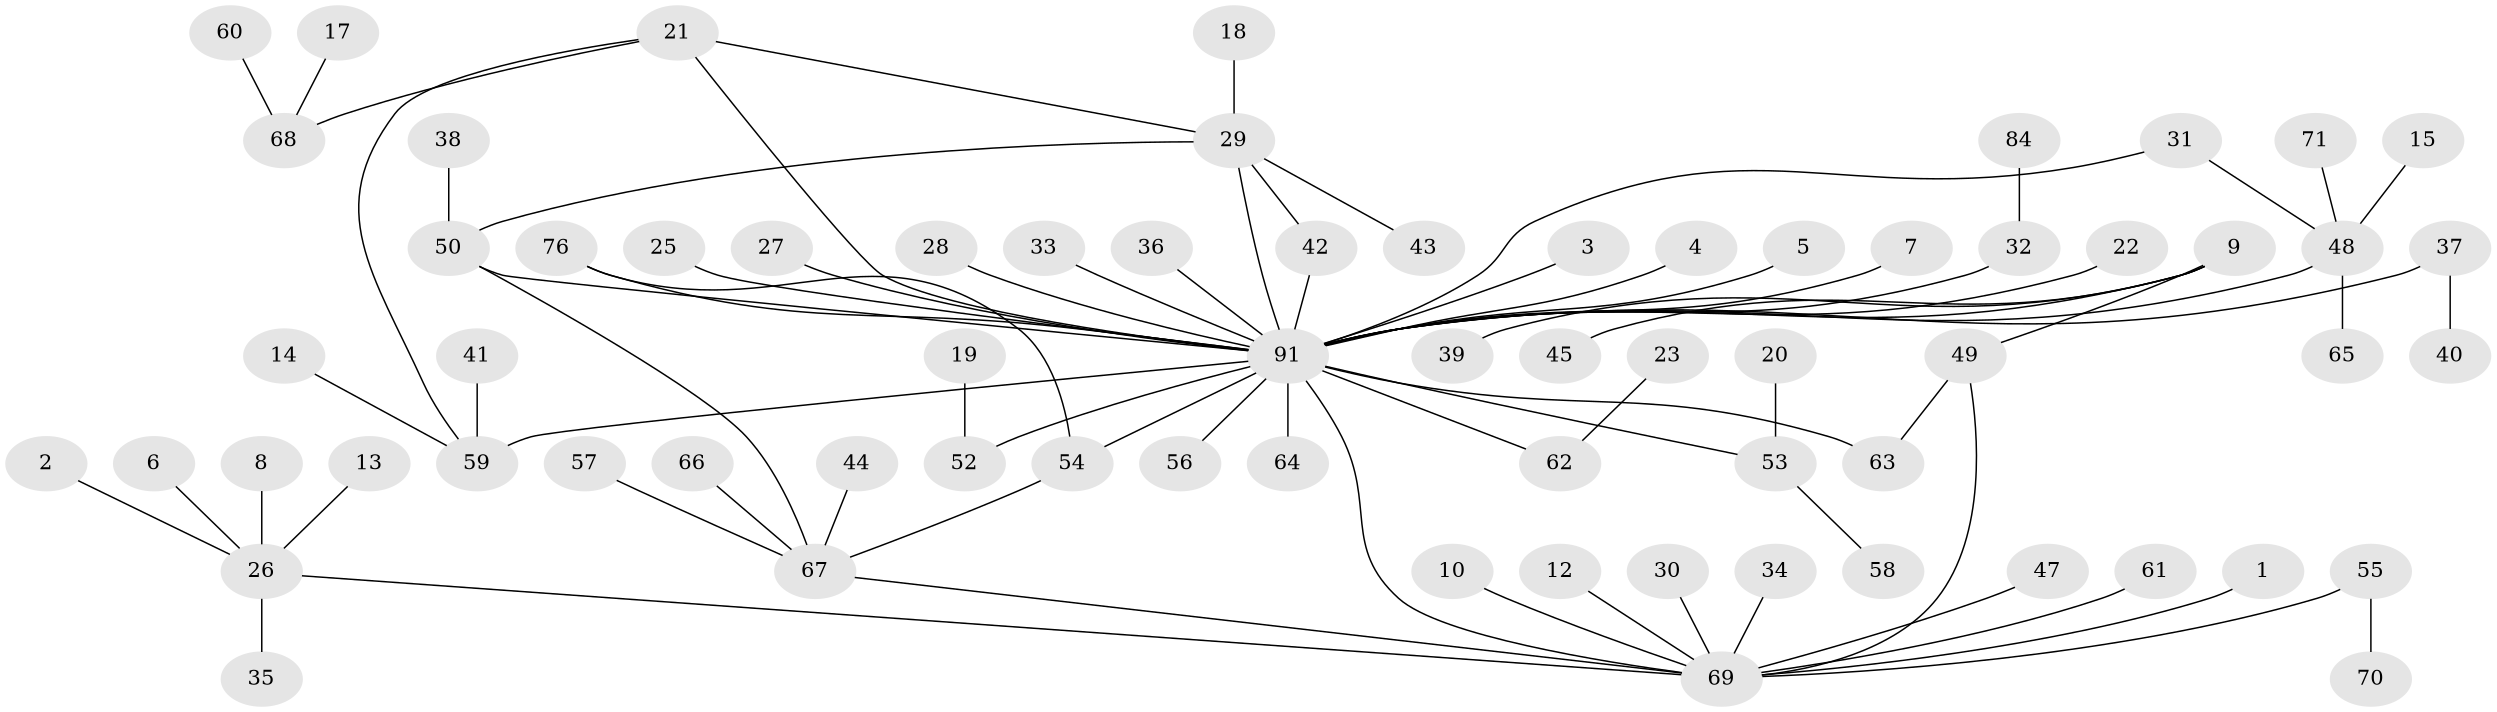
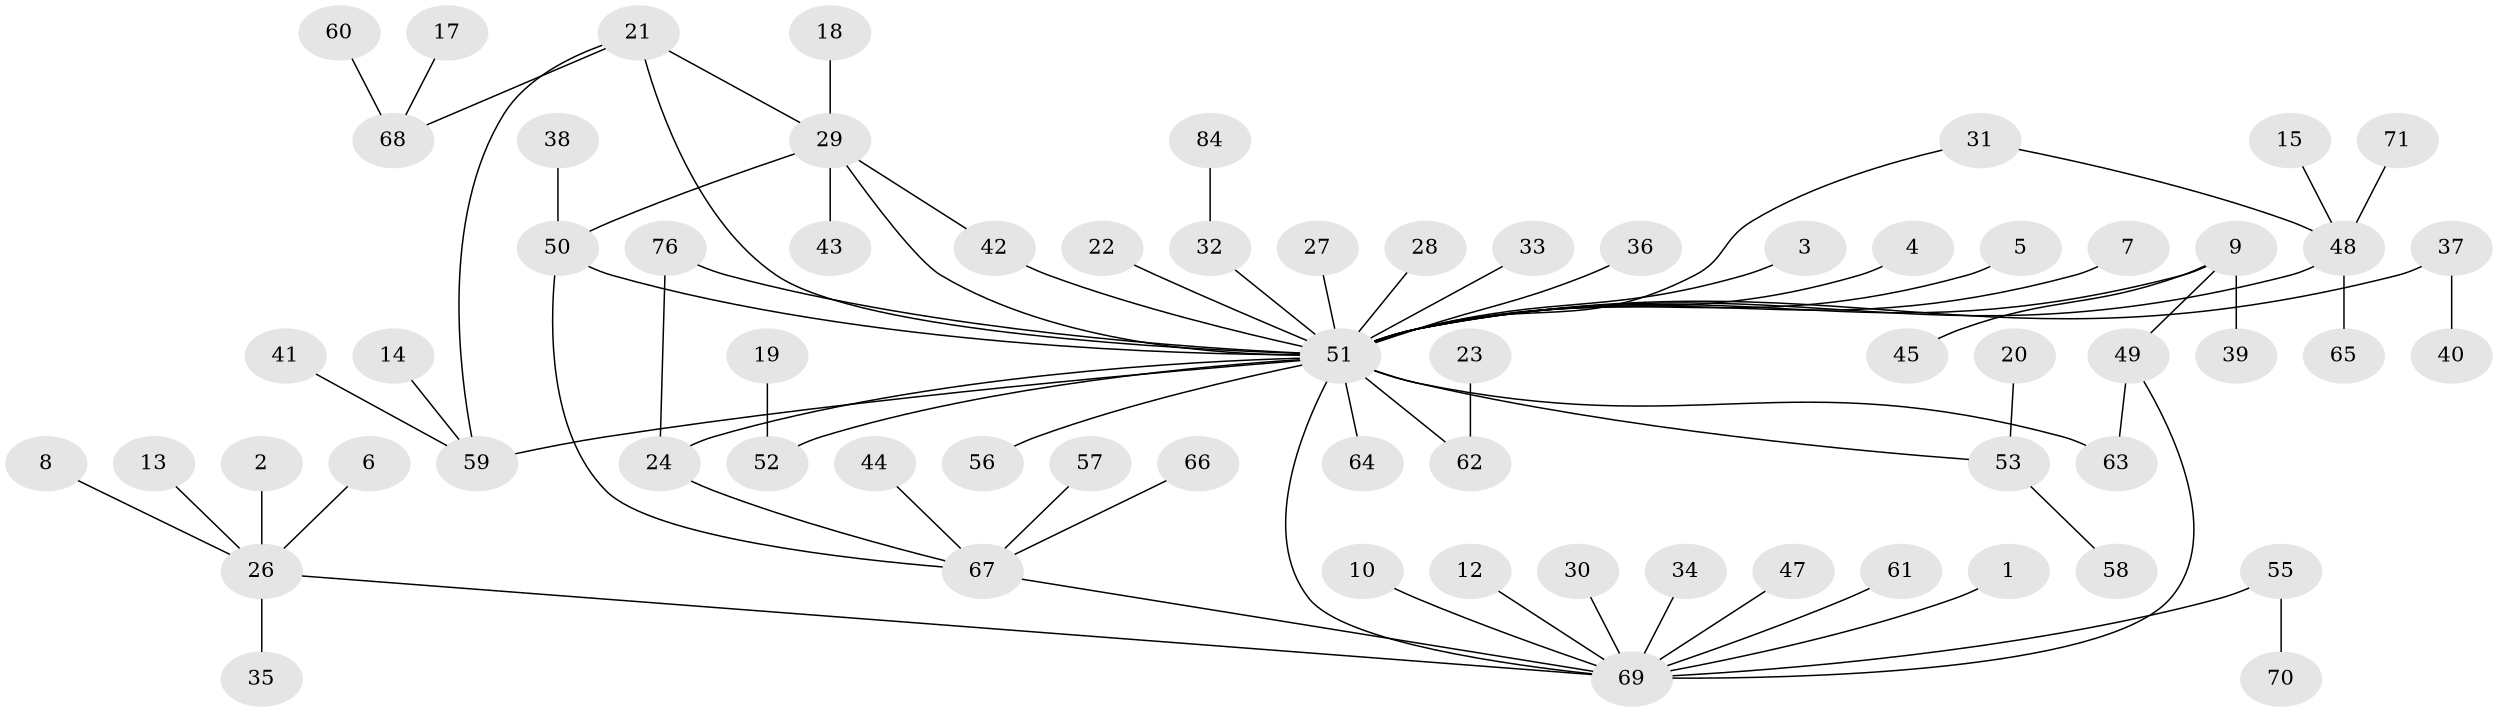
node "25": removed
node "91": label "91" -> "51"
node "54": label "54" -> "24"
